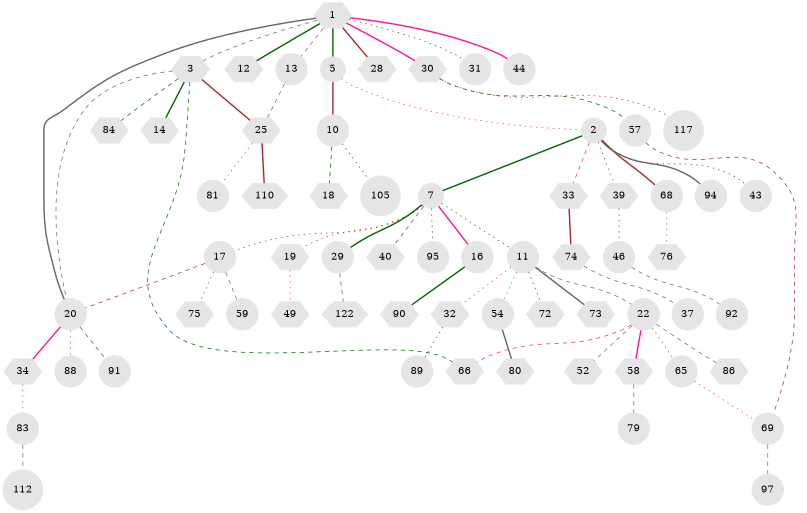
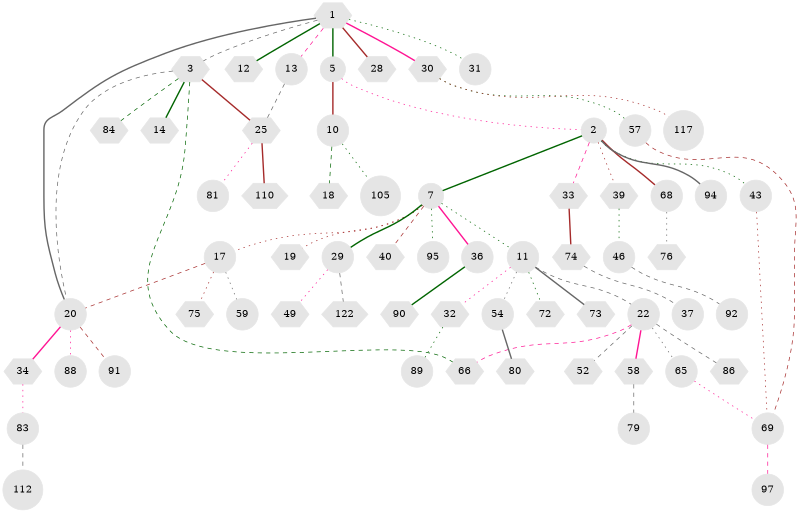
node "44": removed
edge "30" -- "57": style dashed -> dotted
node "16": label "16" -> "36"
edge "17" -- "59": style dashed -> dotted
edge "19" -- "49": now "29" -- "49"
edge "43" -- "69": added
